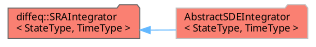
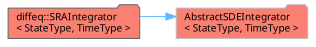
edge "AbstractSDEIntegrator < StateType, TimeType >" -> "diffeq::SRAIntegrator < StateType, TimeType >": reversed
